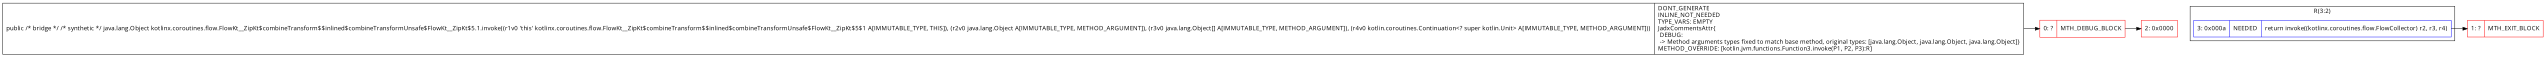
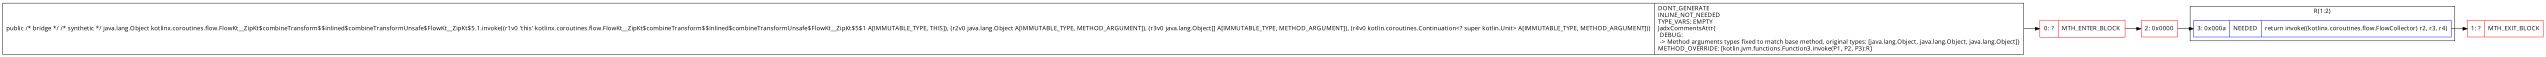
cluster "R(3:2)": label "R(3:2)" -> "R(1:2)"
node "0: ?": text "MTH_DEBUG_BLOCK" -> "MTH_ENTER_BLOCK"
edge "2: 0x0000" -> "3: 0x000a": added
